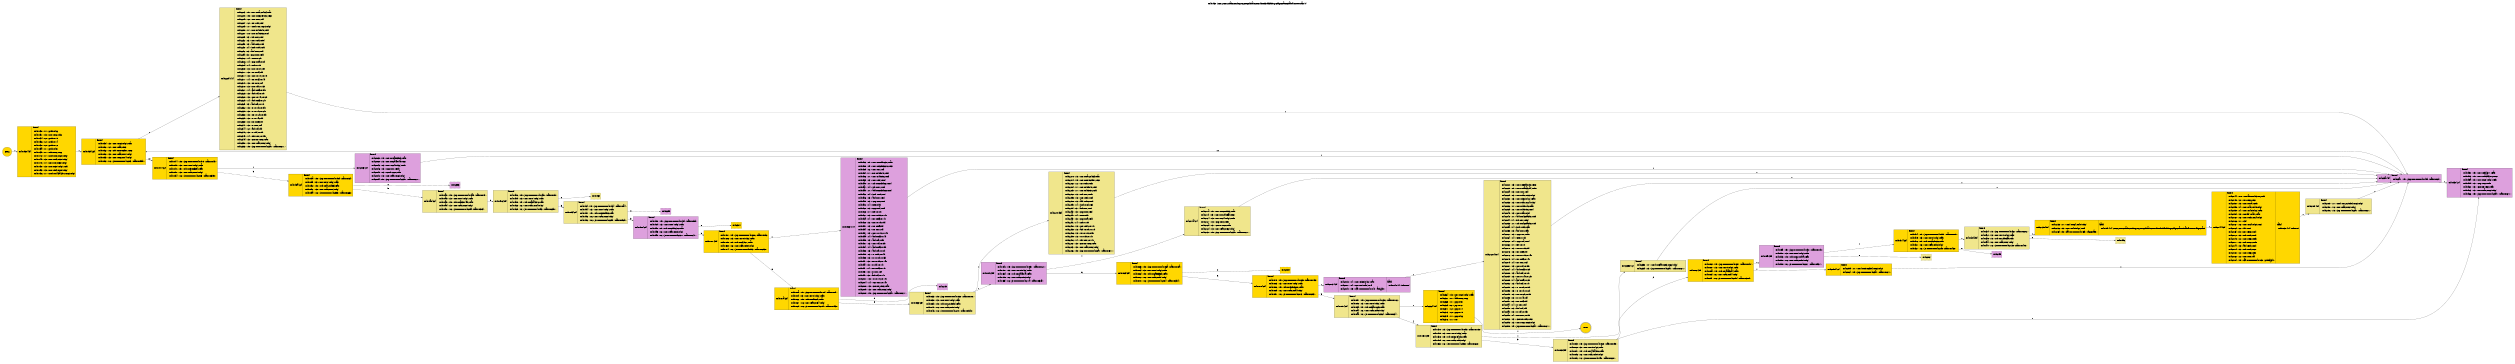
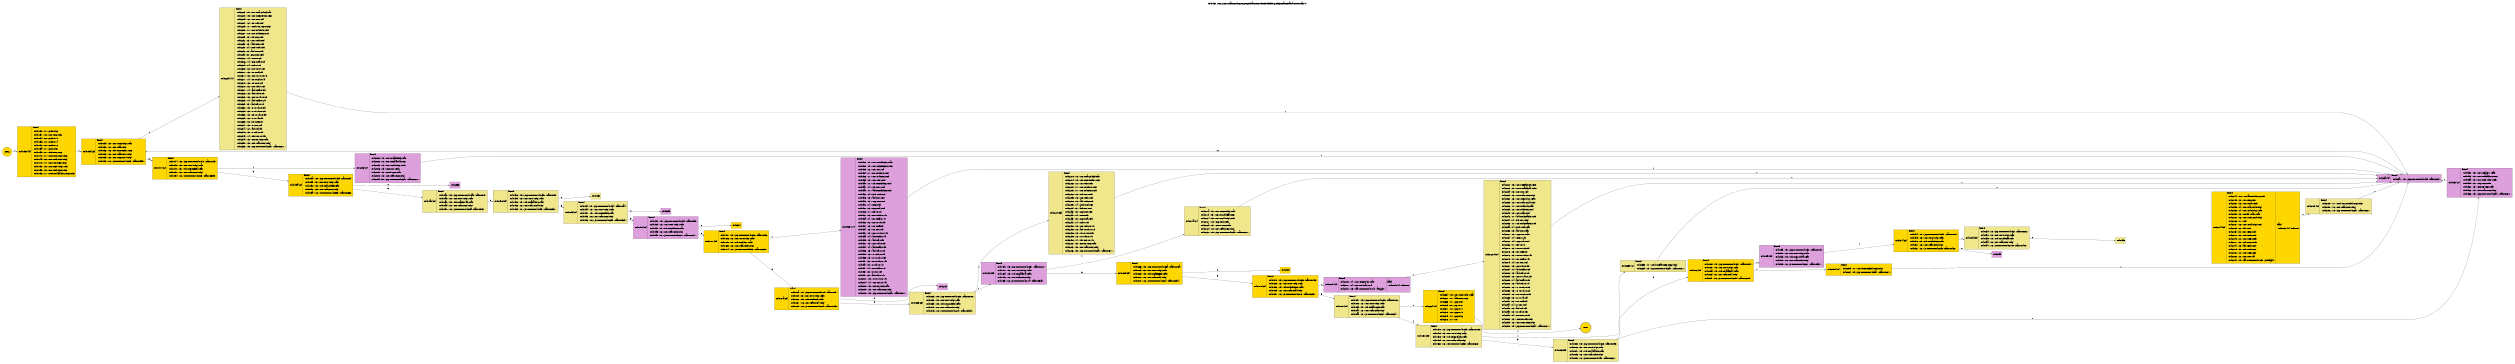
edge "0x4023a1 [5]" -> "0x401f50 [27]": reversed
node "0x402135 [15]": removed
node "0x402267": removed
